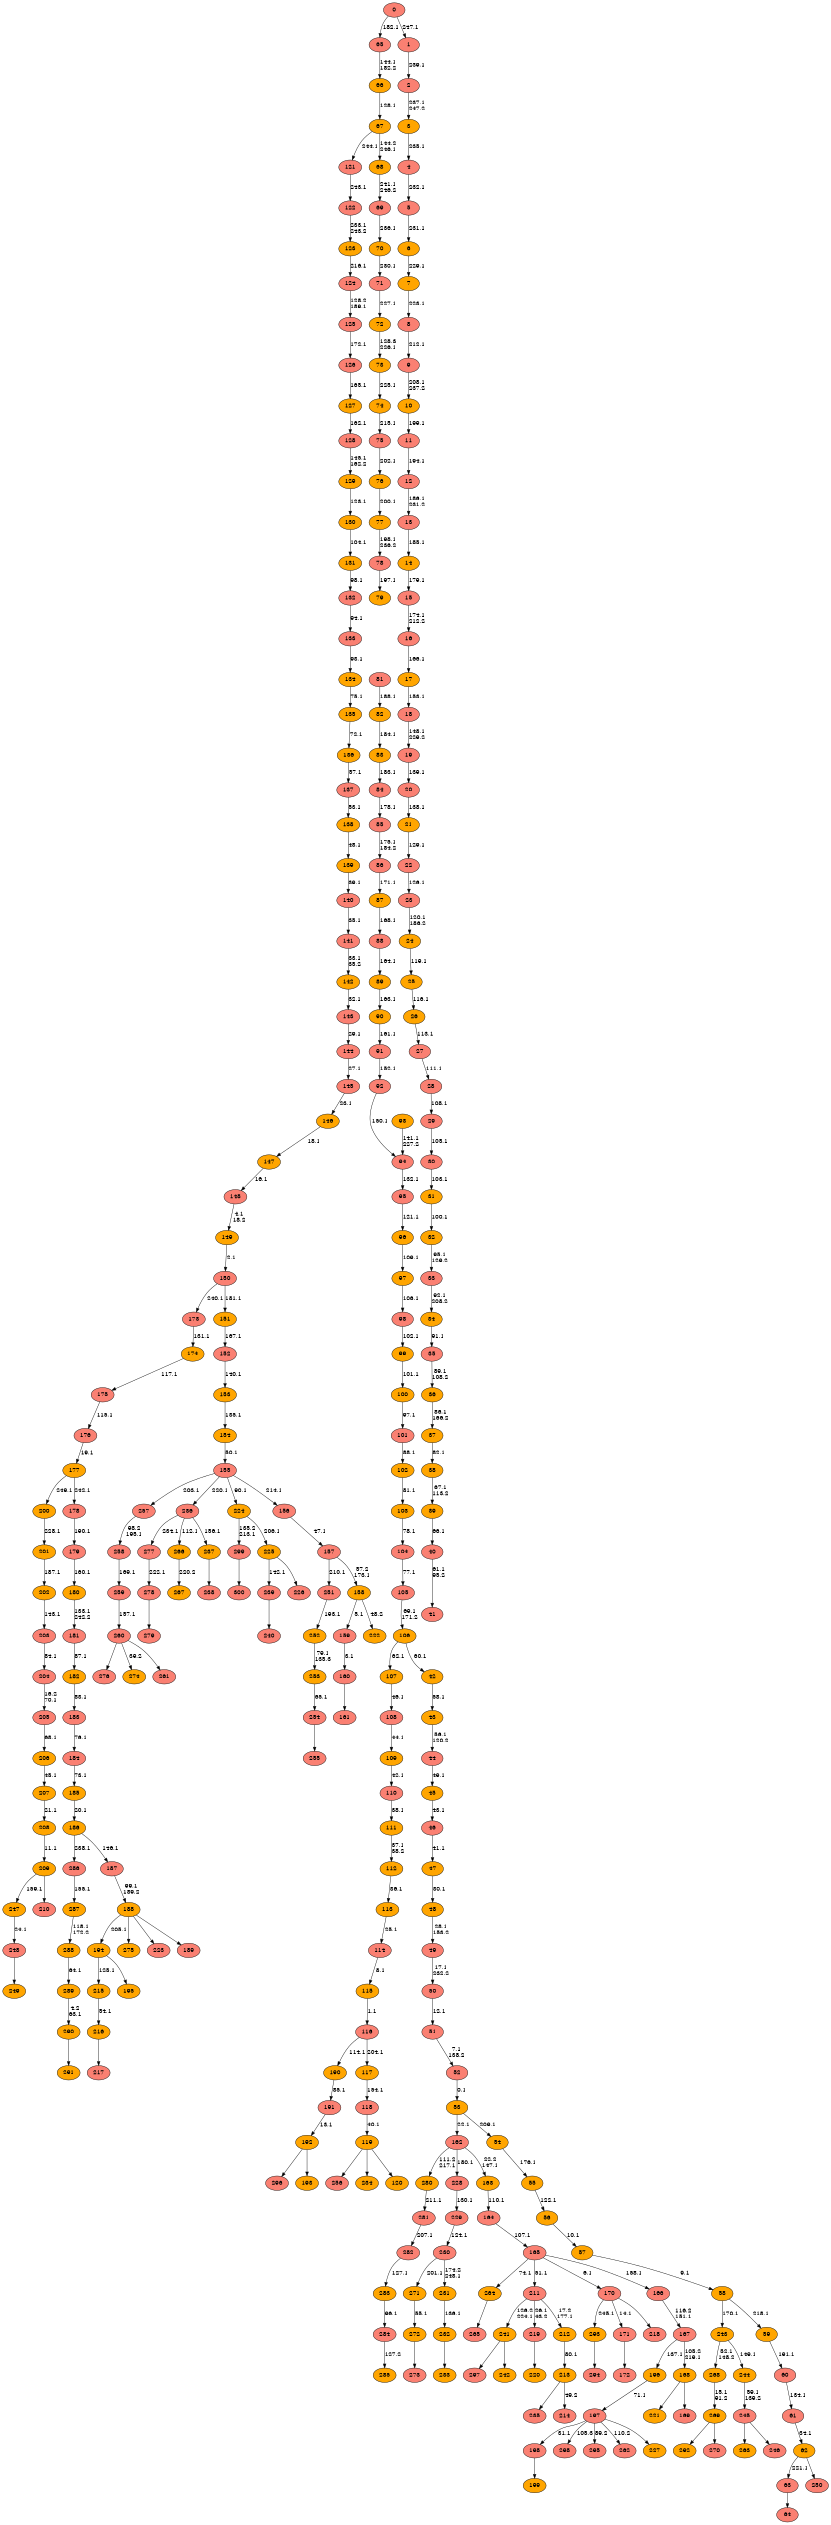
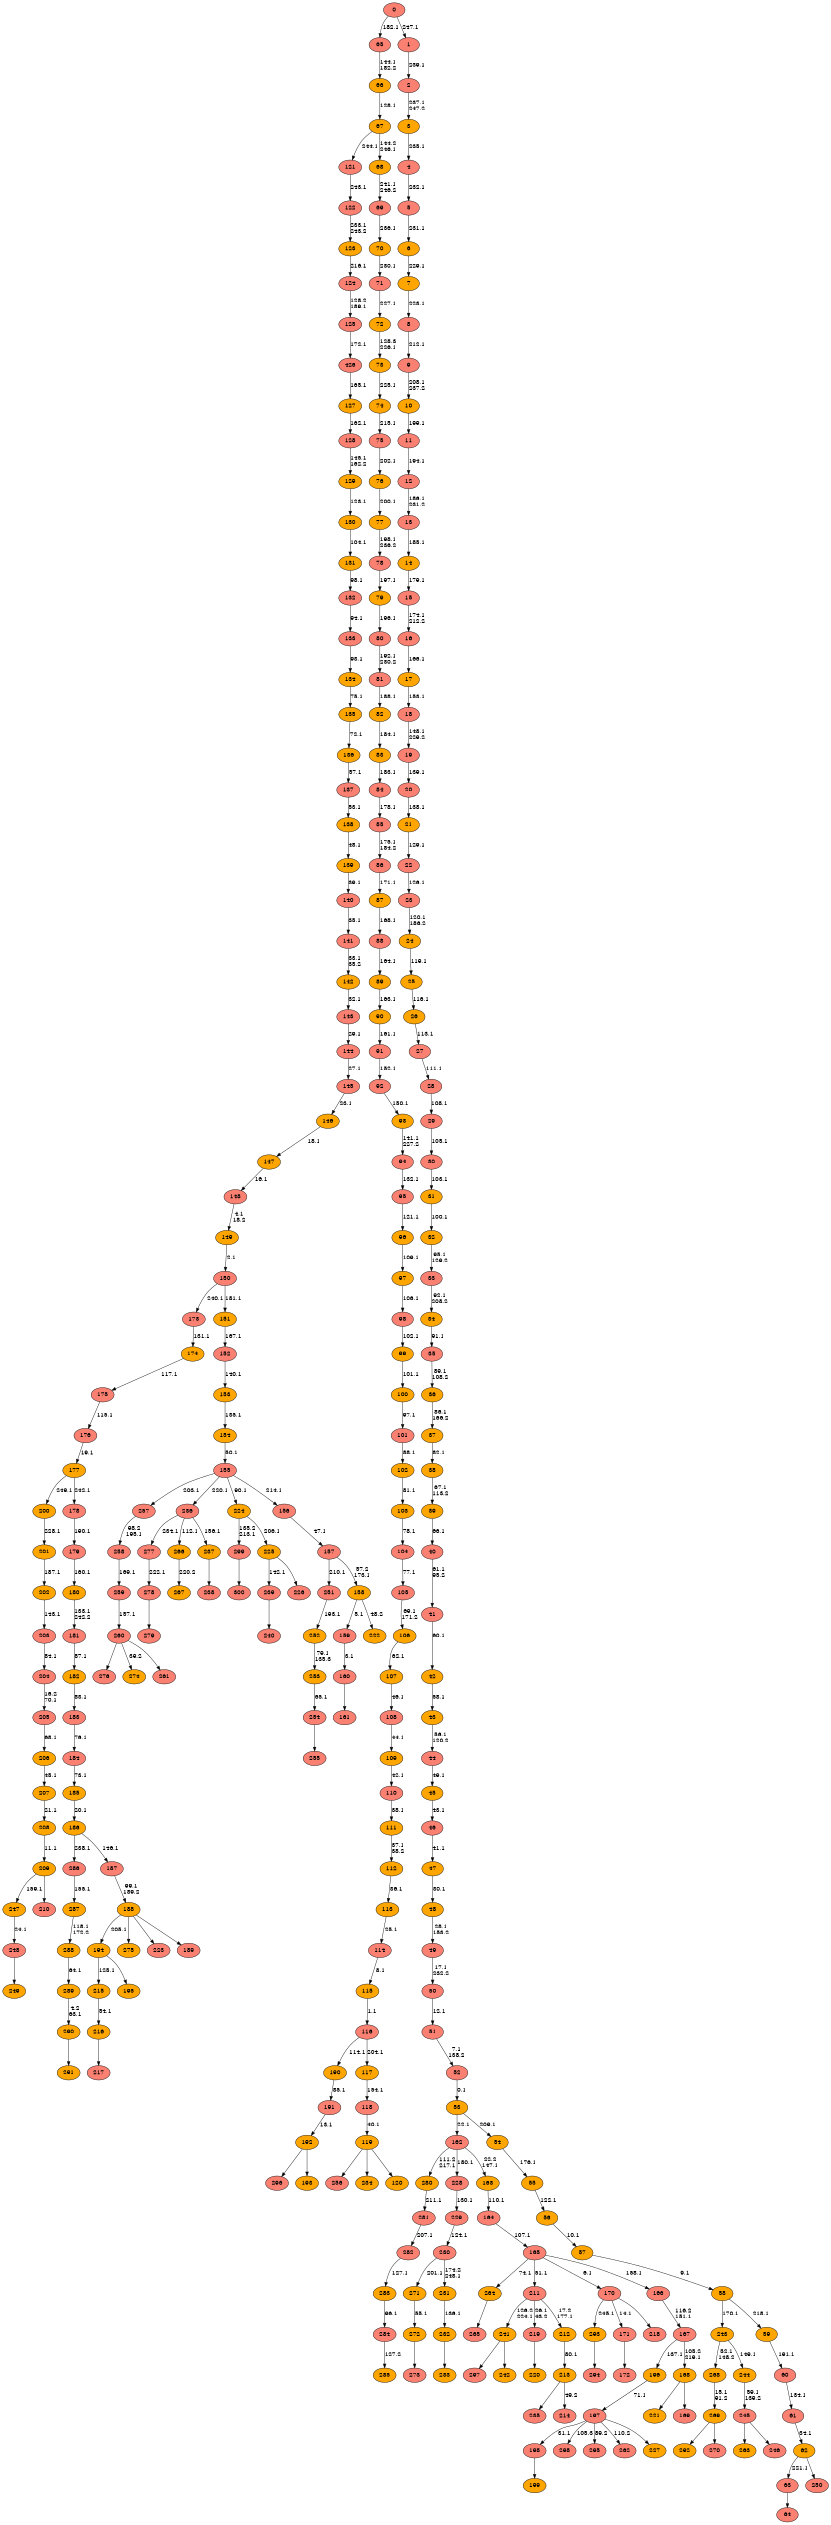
node "126": label "126" -> "426"
node "80": added
edge "92" -> "94": now "92" -> "93"
edge "106" -> "42": now "41" -> "42"
